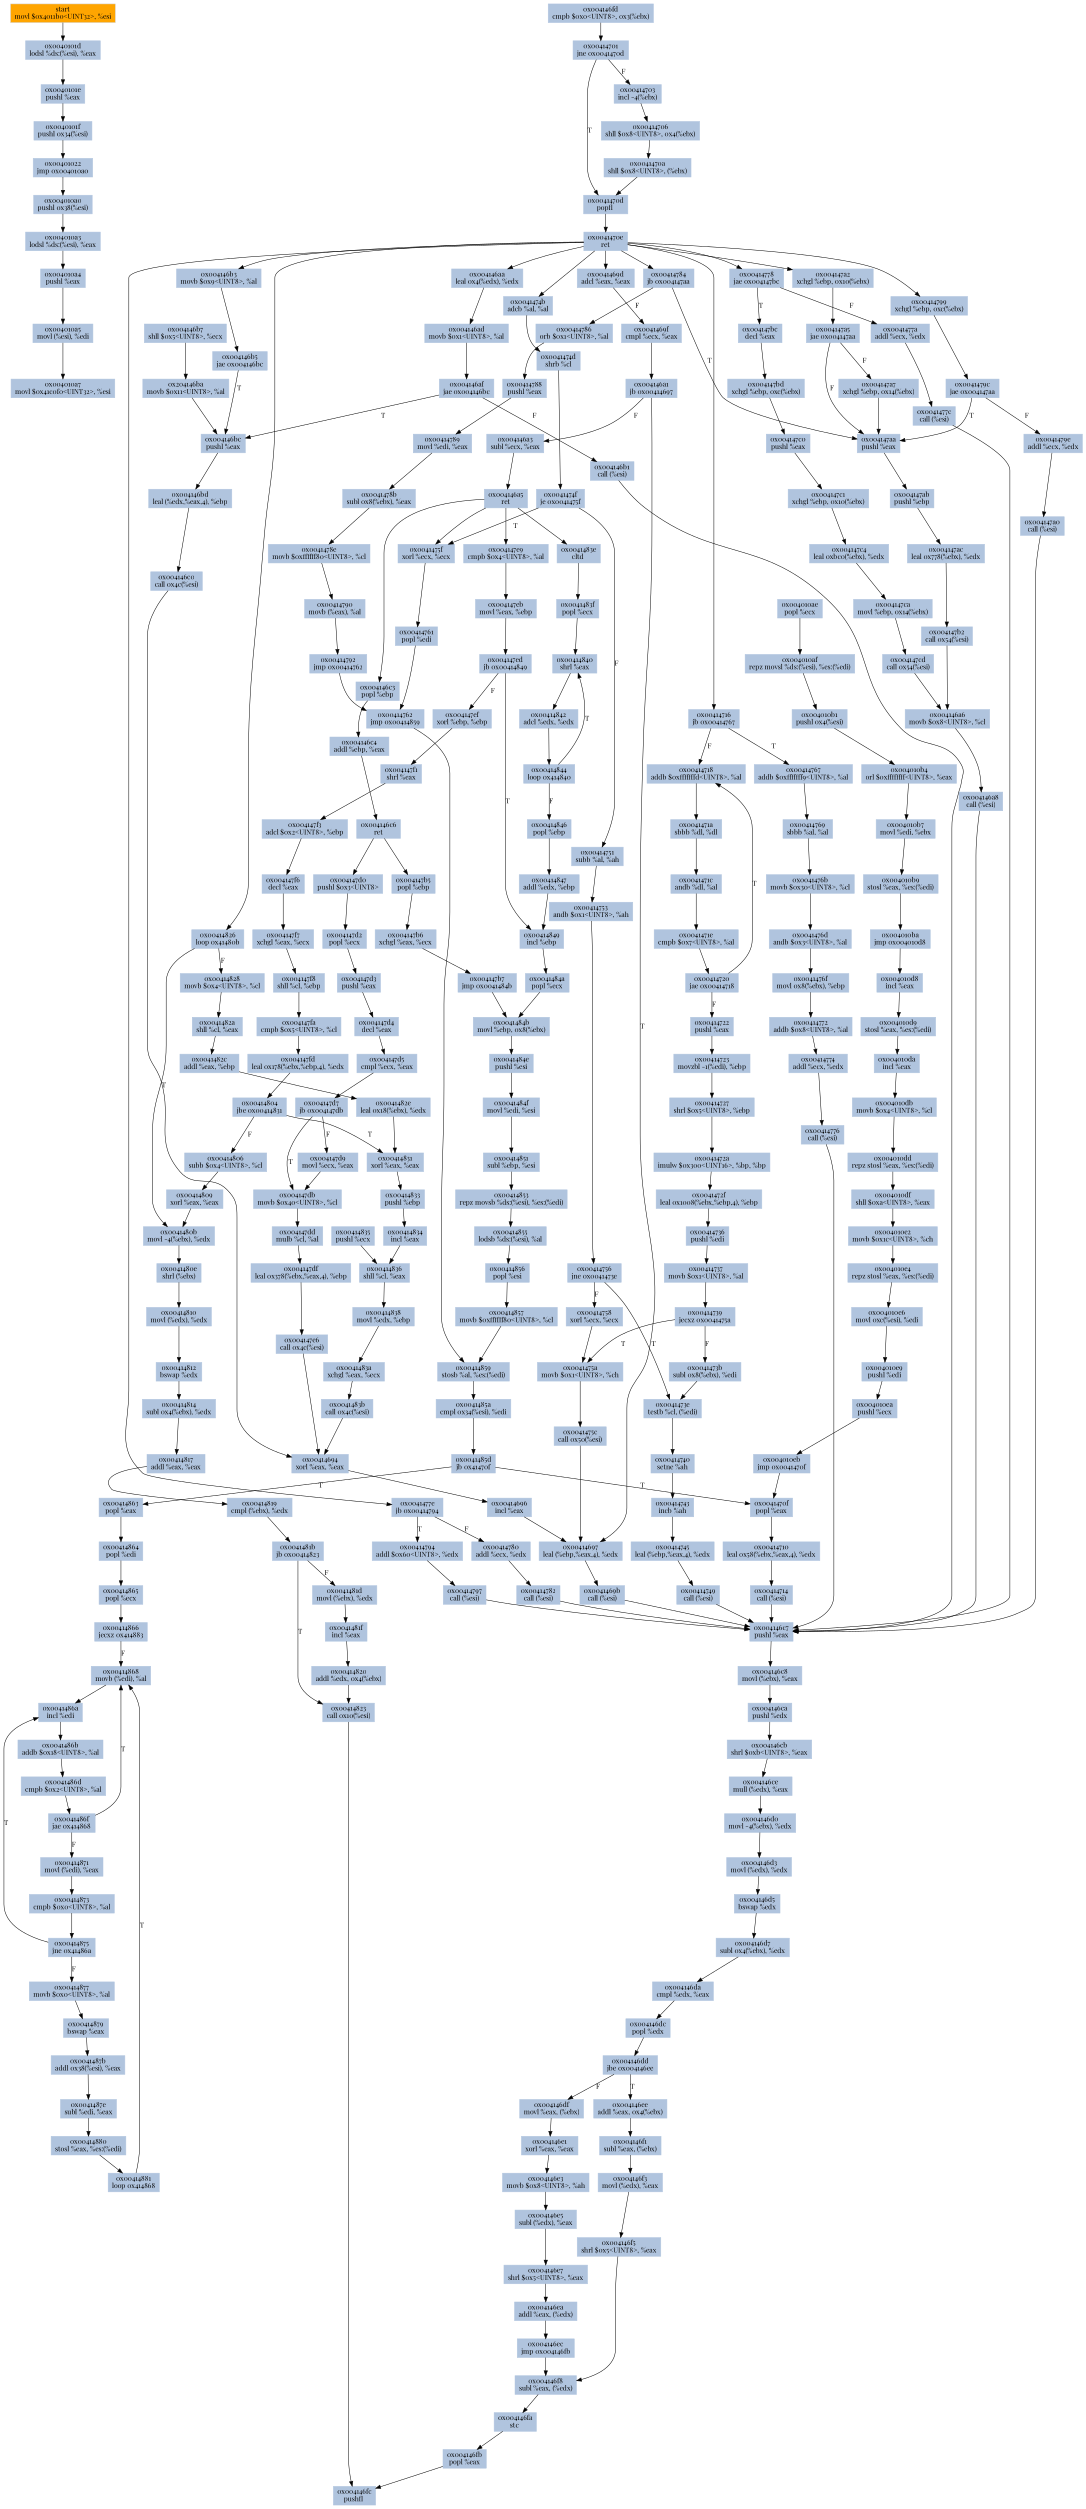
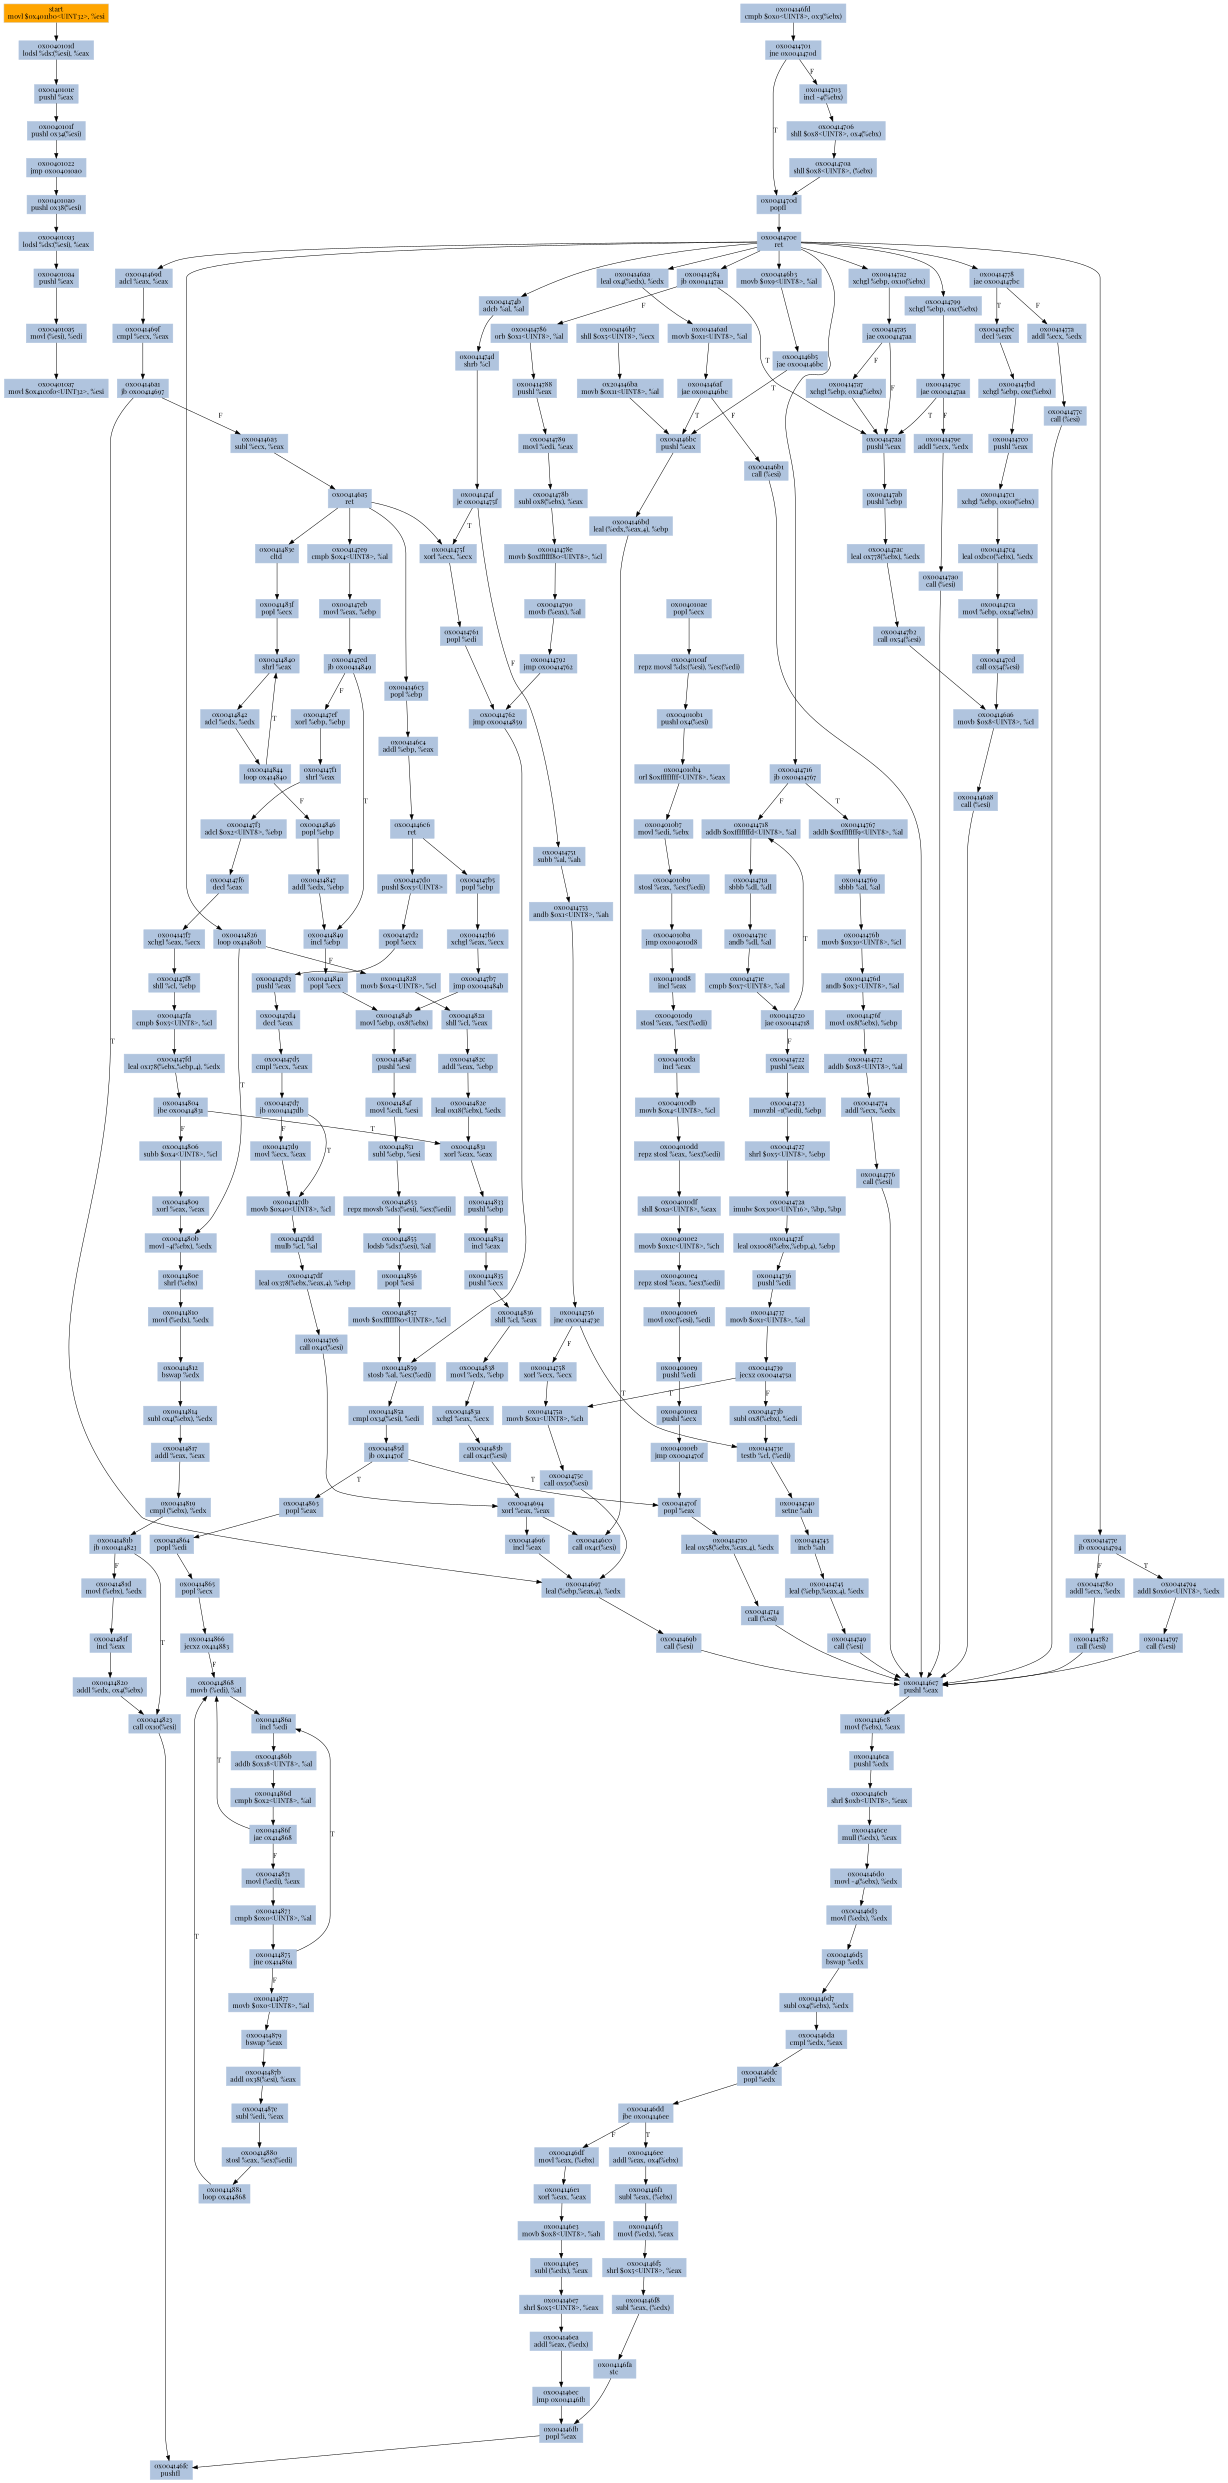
edge "0x004146c0 call 0x4c(%esi)" -> "0x00414694 xorl %eax, %eax": reversed
edge "0x00414834 incl %eax" -> "0x00414836 shll %cl, %eax": now "0x00414834 incl %eax" -> "0x00414835 pushl %ecx"
edge "0x004146ec jmp 0x004146fb" -> "0x004146f8 subl %eax, (%edx)": now "0x004146ec jmp 0x004146fb" -> "0x004146fb popl %eax"
